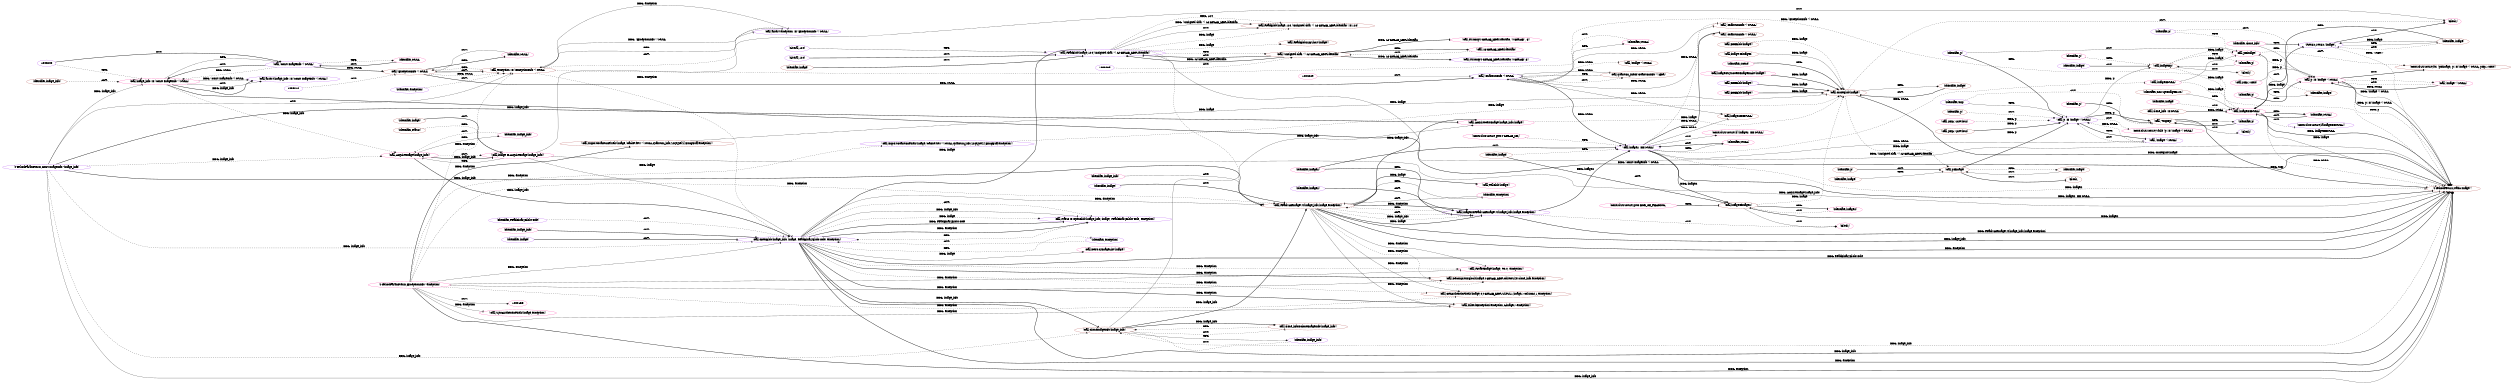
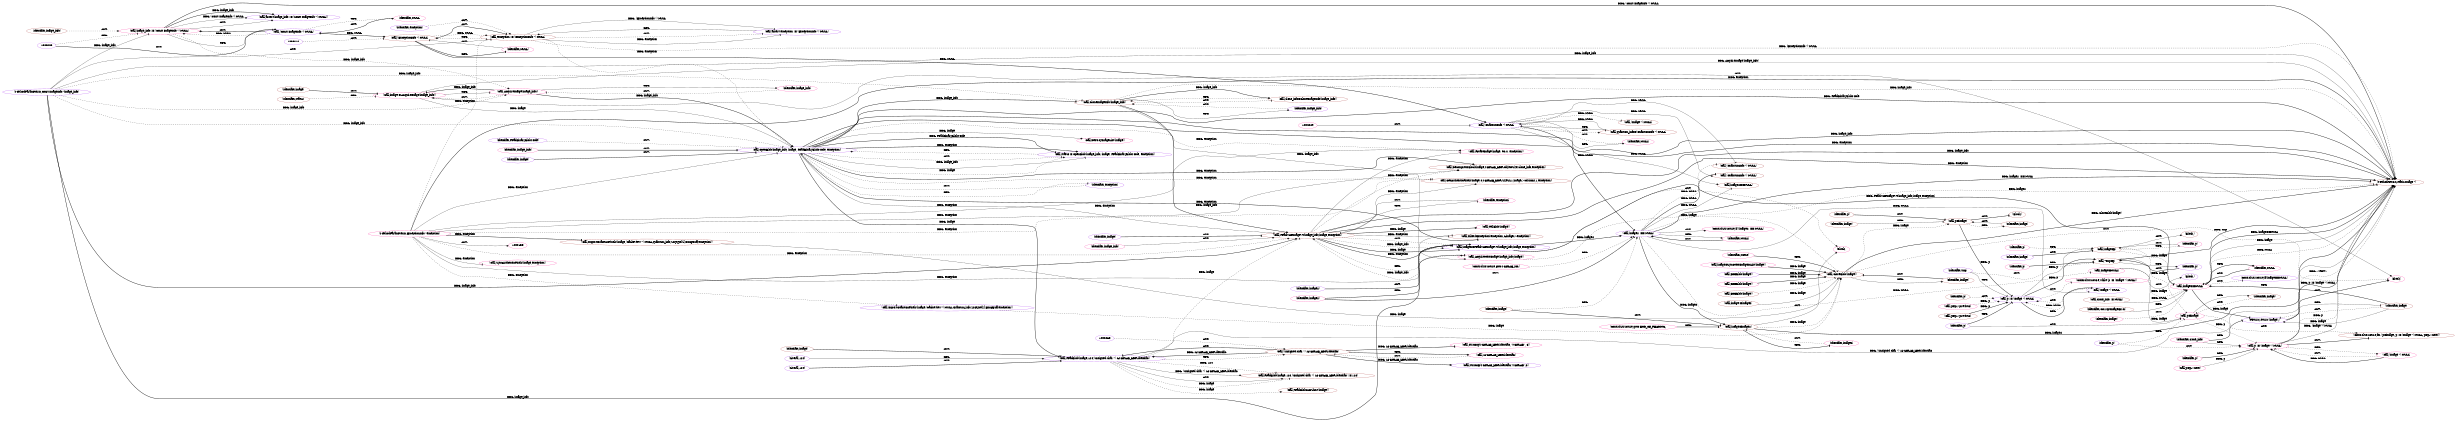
node "(Call,quantum_info=(QuantumInfo *) HDR)": label "(Call,quantum_info=(QuantumInfo *) HDR)" -> "(Call,quantum_info=(QuantumInfo *) NULL)"
edge "(Call,clone_info != NULL)" -> "(Call,image==NULL)": style bold -> solid
edge "(Call,ReadMATImageV4(image_info,image,exception))" -> "(Call,AcquireNextImage(image_info,image))": style bold -> dashed
edge "(Call,image2=ReadMATImageV4(image_info,image,exception))" -> "(MethodReturn,static Image *)": now "(Call,image2=ReadMATImageV4(image_info,image,exception))" -> "(Call,image==NULL)"
